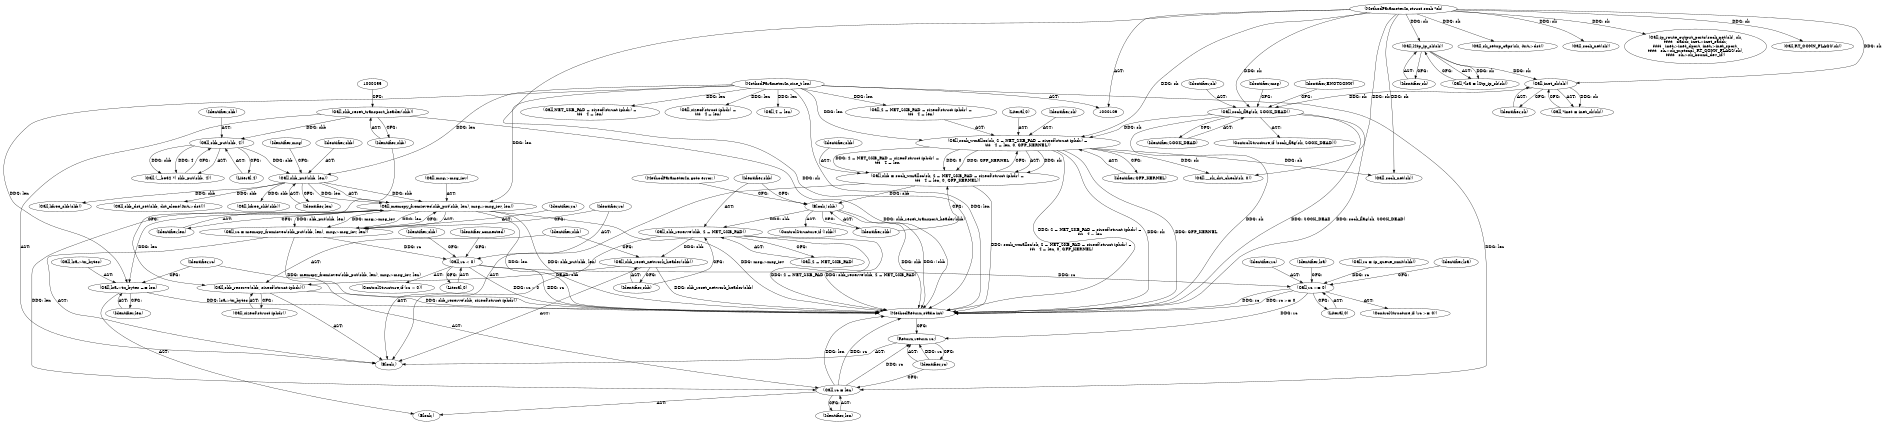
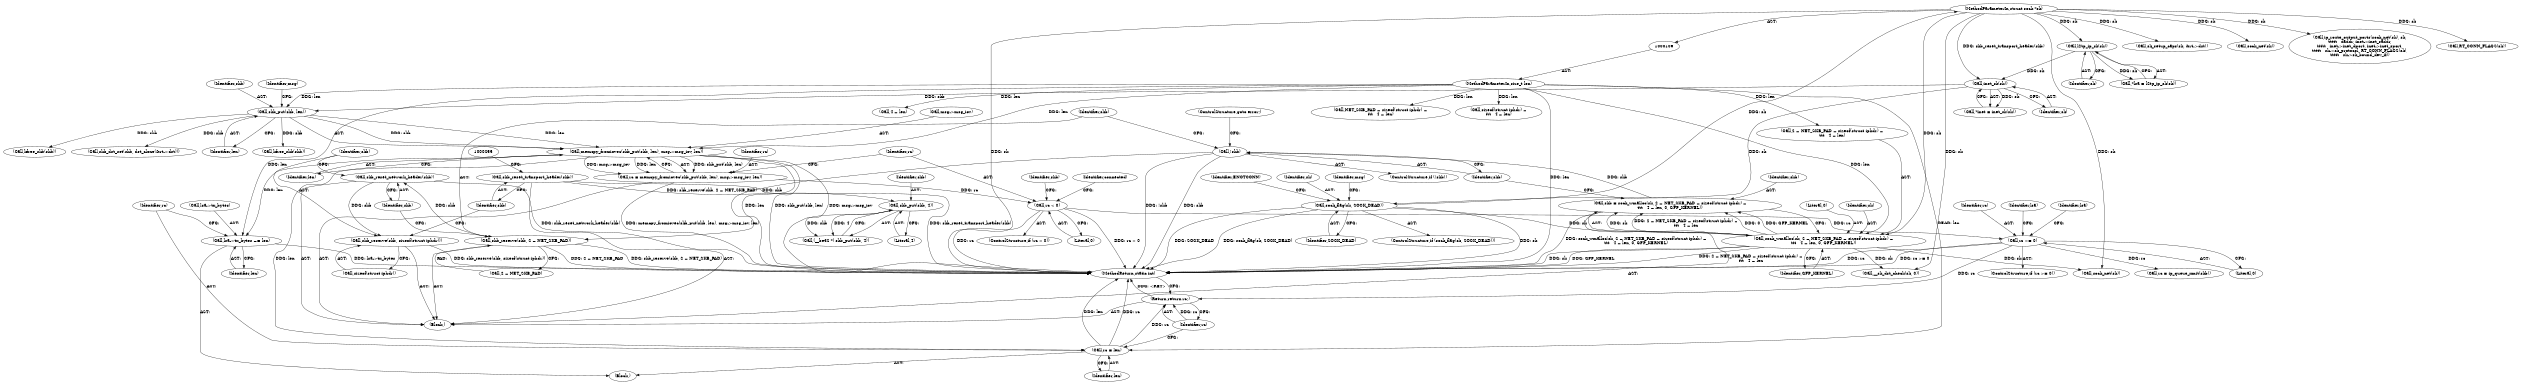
edge "(MethodParameterIn,struct sock *sk)" -> "(Call,sock_flag(sk, SOCK_DEAD))": reversed
edge "(MethodParameterIn,struct sock *sk)" -> "(Call,inet_sk(sk))": label "DDG: sk" -> "DDG: skb_reset_transport_header(skb)"
edge "(MethodParameterIn,size_t len)" -> "1000109": reversed
edge "(Call,skb_reset_transport_header(skb))" -> "(Call,skb_put(skb, 4))": label "DDG: skb" -> "DDG: skb_reserve(skb, 2 + NET_SKB_PAD)"
edge "(Call,skb_put(skb, 4))" -> "(Call,skb_put(skb, len))": now "(Call,inet_sk(sk))" -> "(Call,skb_put(skb, len))"
node "(MethodParameterIn,goto error;)": label "(MethodParameterIn,goto error;)" -> "(ControlStructure,goto error;)"
node "(Block,!skb)": label "(Block,!skb)" -> "(Call,!skb)"
edge "(Call,2 + NET_SKB_PAD)" -> "(Call,skb_reserve(skb, 2 + NET_SKB_PAD))": label "AST: " -> "PAD: "
edge "(MethodParameterIn,size_t len)" -> "(Call,rc = len)": label "DDG: len" -> "DEAD: len"
edge "(Call,skb_reset_network_header(skb))" -> "(Call,skb_reserve(skb, sizeof(struct iphdr)))": label "DEAD: skb" -> "DDG: skb"
edge "(Call,rc = ip_queue_xmit(skb))" -> "(Call,rc >= 0)": reversed
edge "(Return,return rc;)" -> "(MethodReturn,static int)": added, label "DDG: <RET>"
